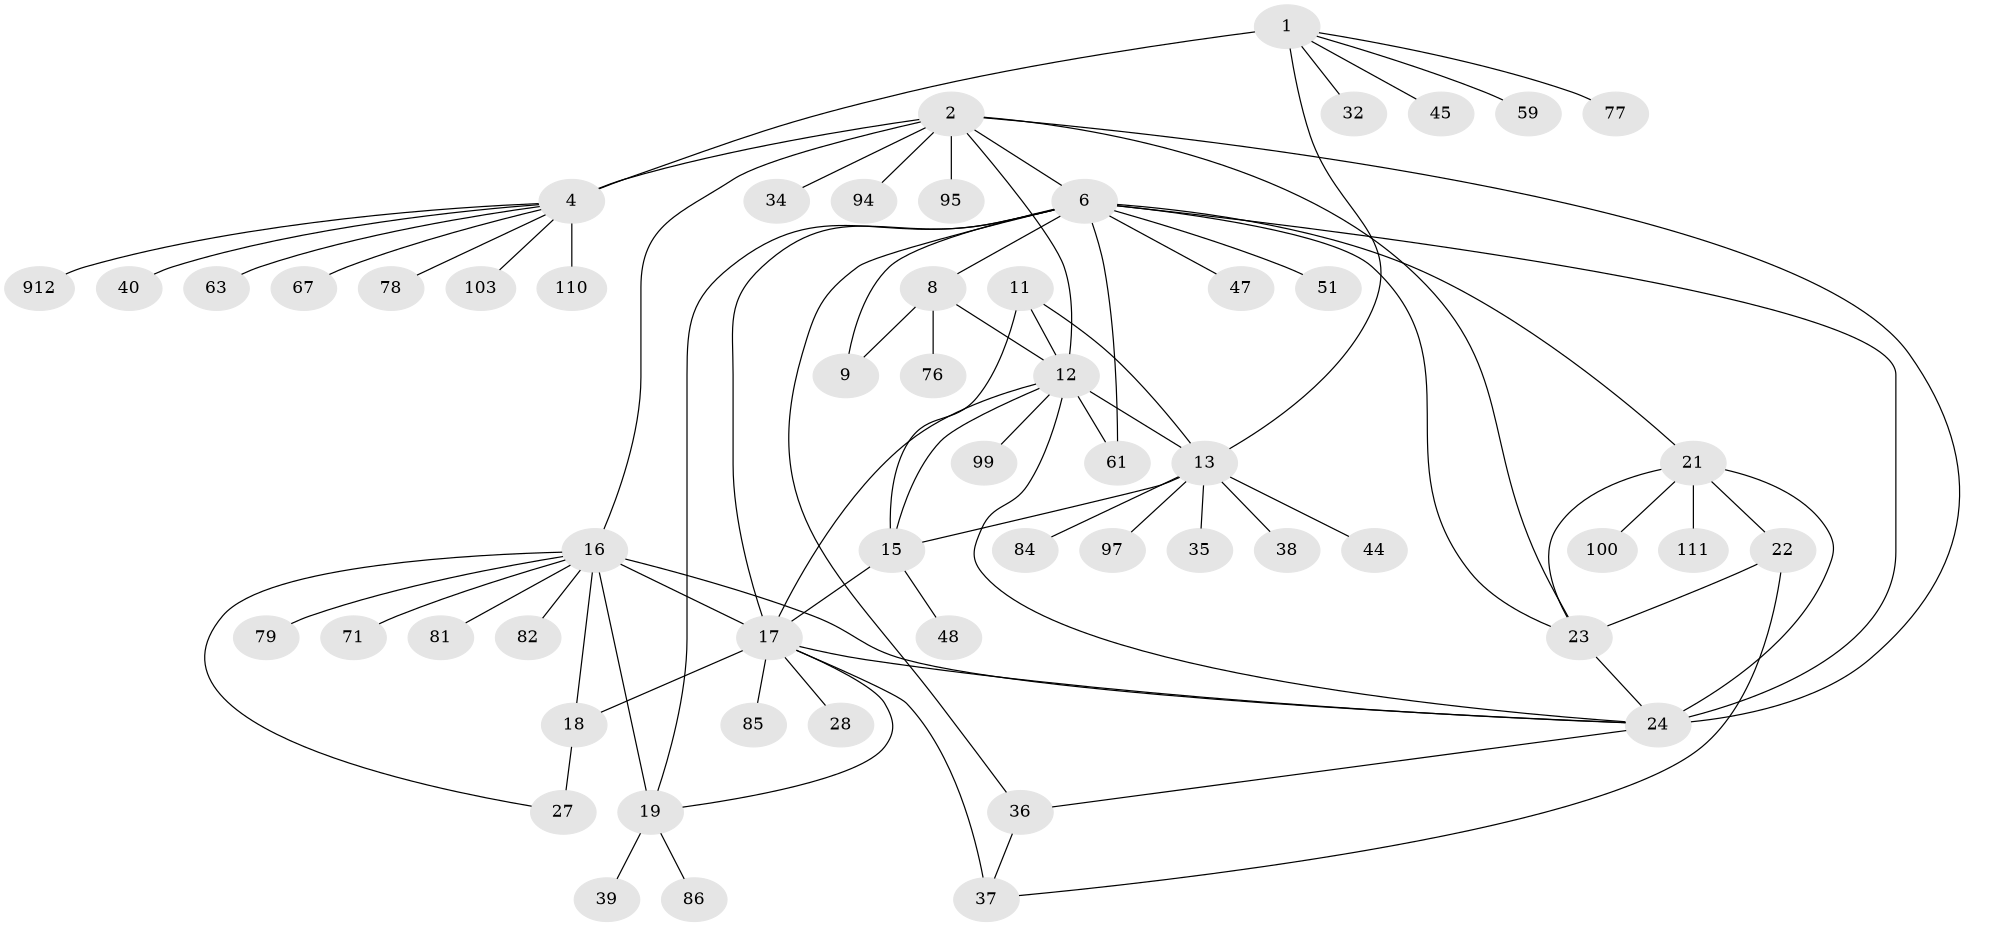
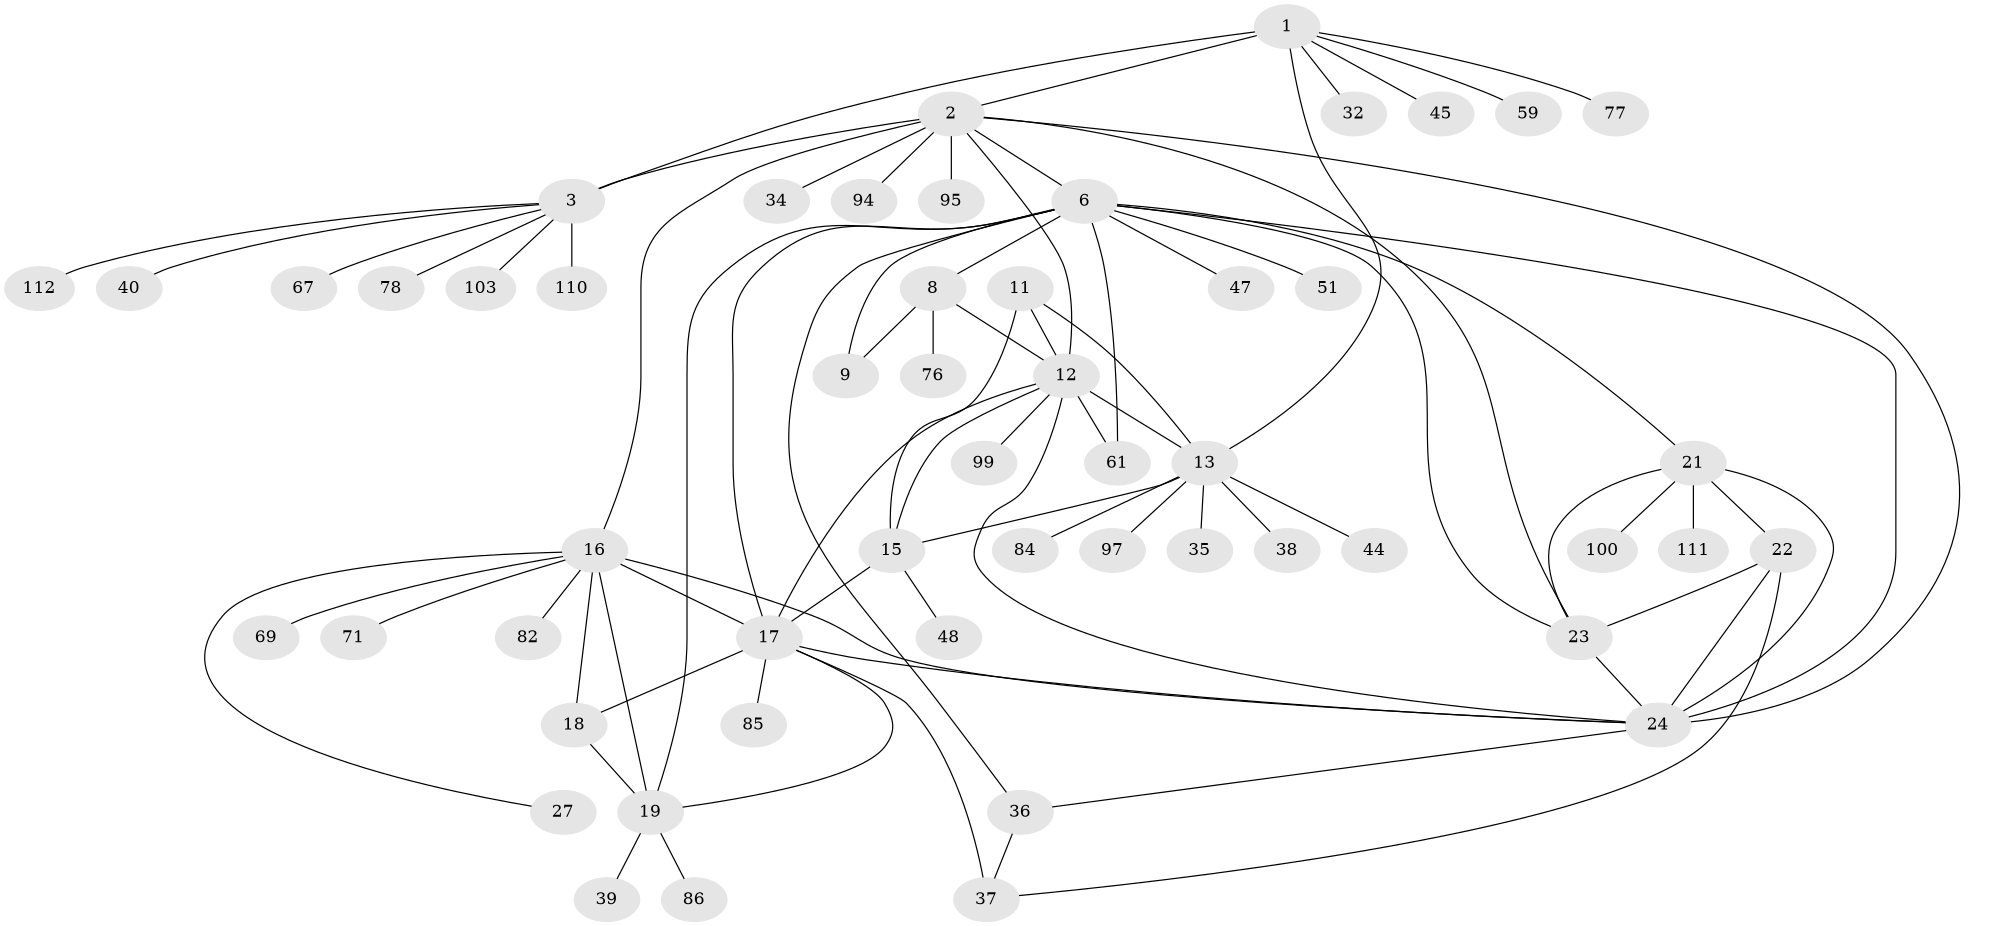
edge "1" -- "2": added
node "4": label "4" -> "3"
node "912": label "912" -> "112"
node "63": removed
node "79": label "79" -> "69"
node "81": removed
edge "22" -- "24": added
node "28": removed
edge "18" -- "27": now "18" -- "19"
